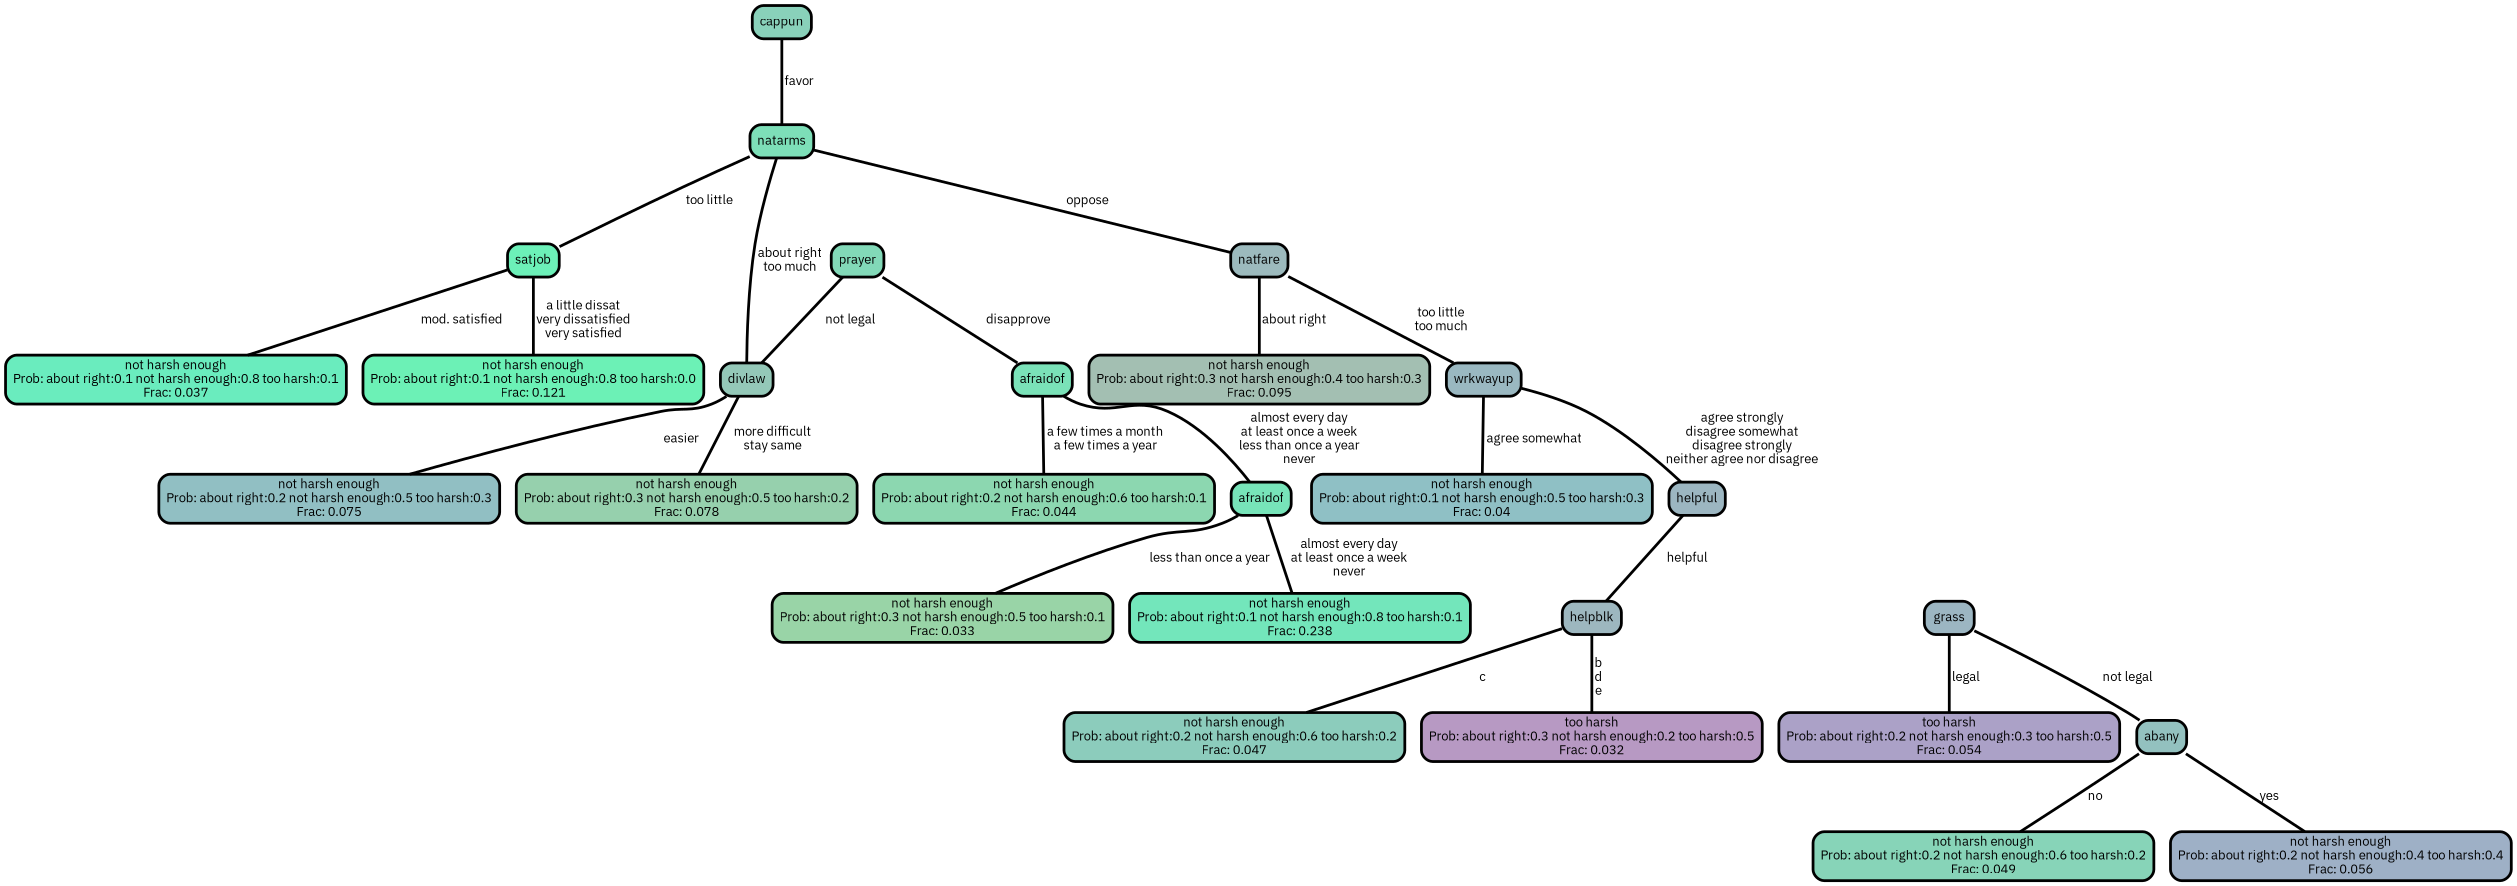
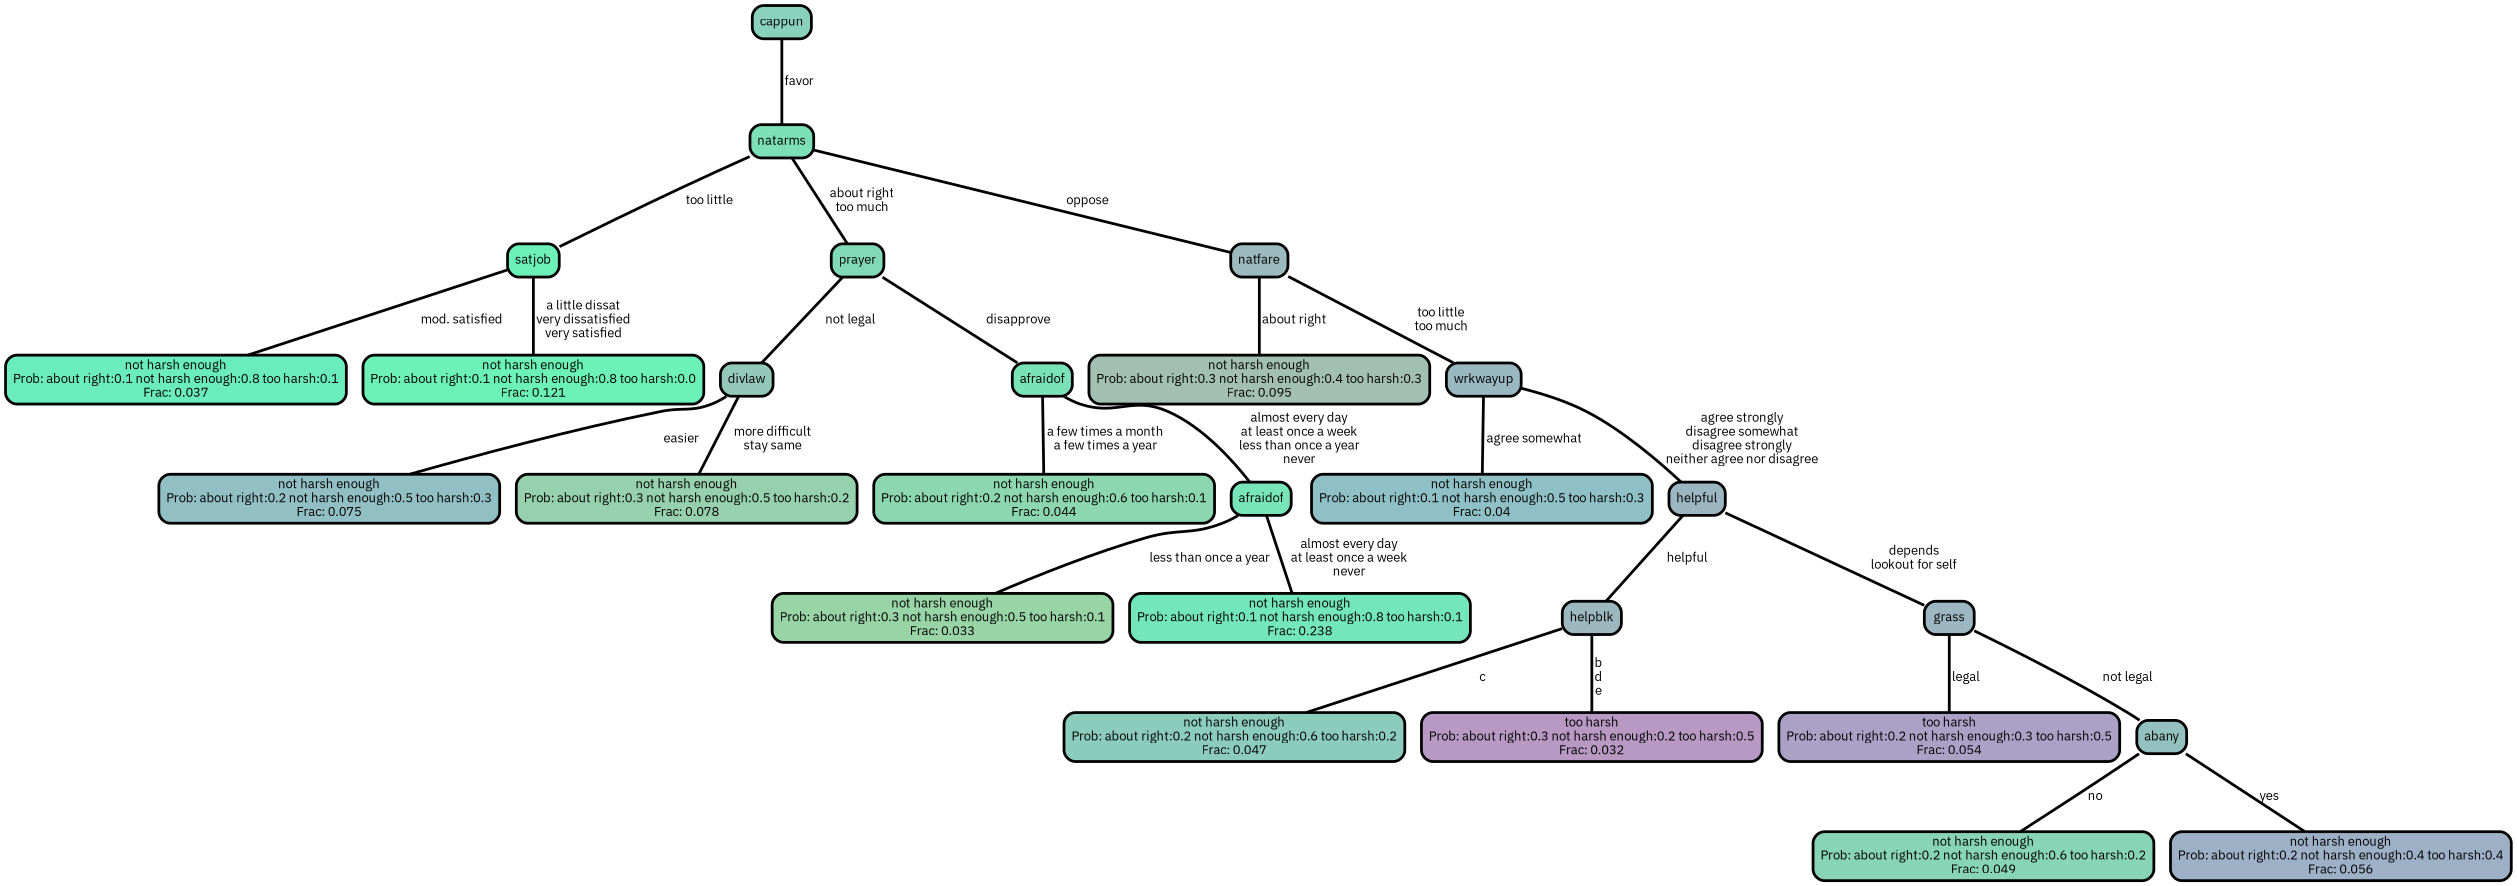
edge "natarms" -- "divlaw": now "natarms" -- "prayer"
edge "helpful" -- "grass": added, label "depends lookout for self"
